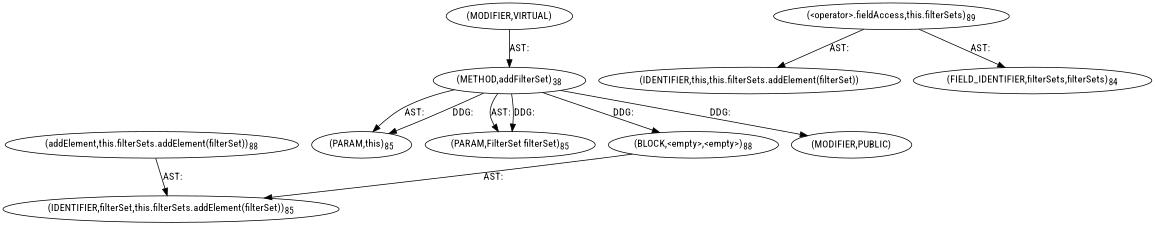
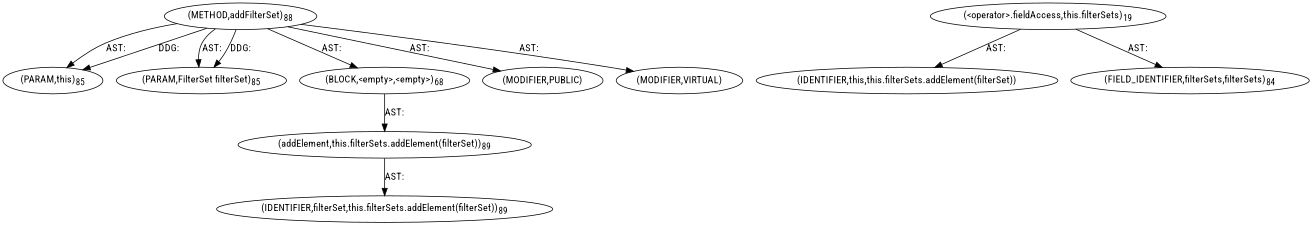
node "(<operator>.fieldAccess,this.filterSets)": text "89" -> "19"
edge "(MODIFIER,VIRTUAL)" -> "(METHOD,addFilterSet)": reversed
node "(METHOD,addFilterSet)": text "38" -> "88"
edge "(METHOD,addFilterSet)" -> "(BLOCK,<empty>,<empty>)": label "DDG: " -> "AST: "
edge "(METHOD,addFilterSet)" -> "(MODIFIER,PUBLIC)": label "DDG: " -> "AST: "
node "(addElement,this.filterSets.addElement(filterSet))": text "88" -> "89"
node "(BLOCK,<empty>,<empty>)": text "88" -> "68"
edge "(BLOCK,<empty>,<empty>)" -> "(IDENTIFIER,filterSet,this.filterSets.addElement(filterSet))": now "(BLOCK,<empty>,<empty>)" -> "(addElement,this.filterSets.addElement(filterSet))"
node "(IDENTIFIER,filterSet,this.filterSets.addElement(filterSet))": text "85" -> "89"
